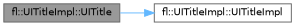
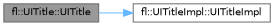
node "fl::UITitleImpl::UITitle": label "fl::UITitleImpl::UITitle" -> "fl::UITitle::UITitle"
